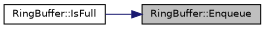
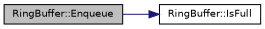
edge "RingBuffer::IsFull" -> "RingBuffer::Enqueue": reversed
